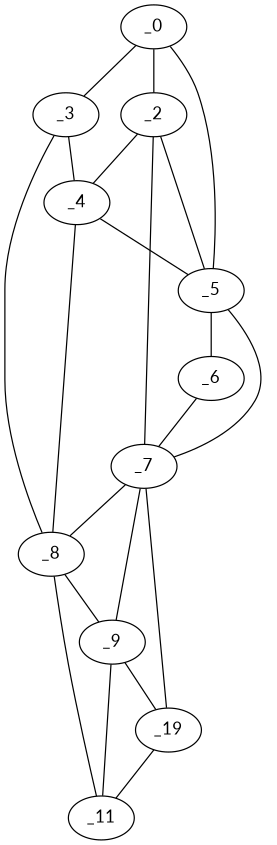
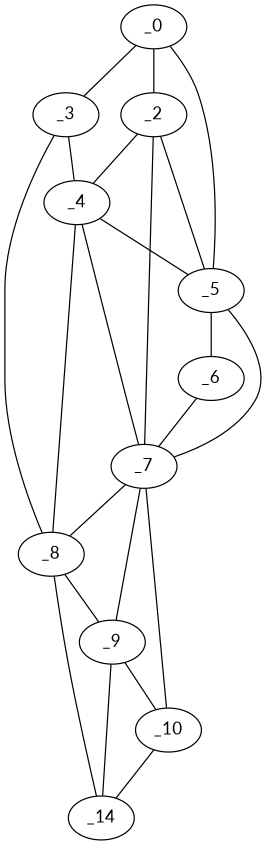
edge "_4" -- "_7": added
node "_19": label "_19" -> "_10"
node "_11": label "_11" -> "_14"
